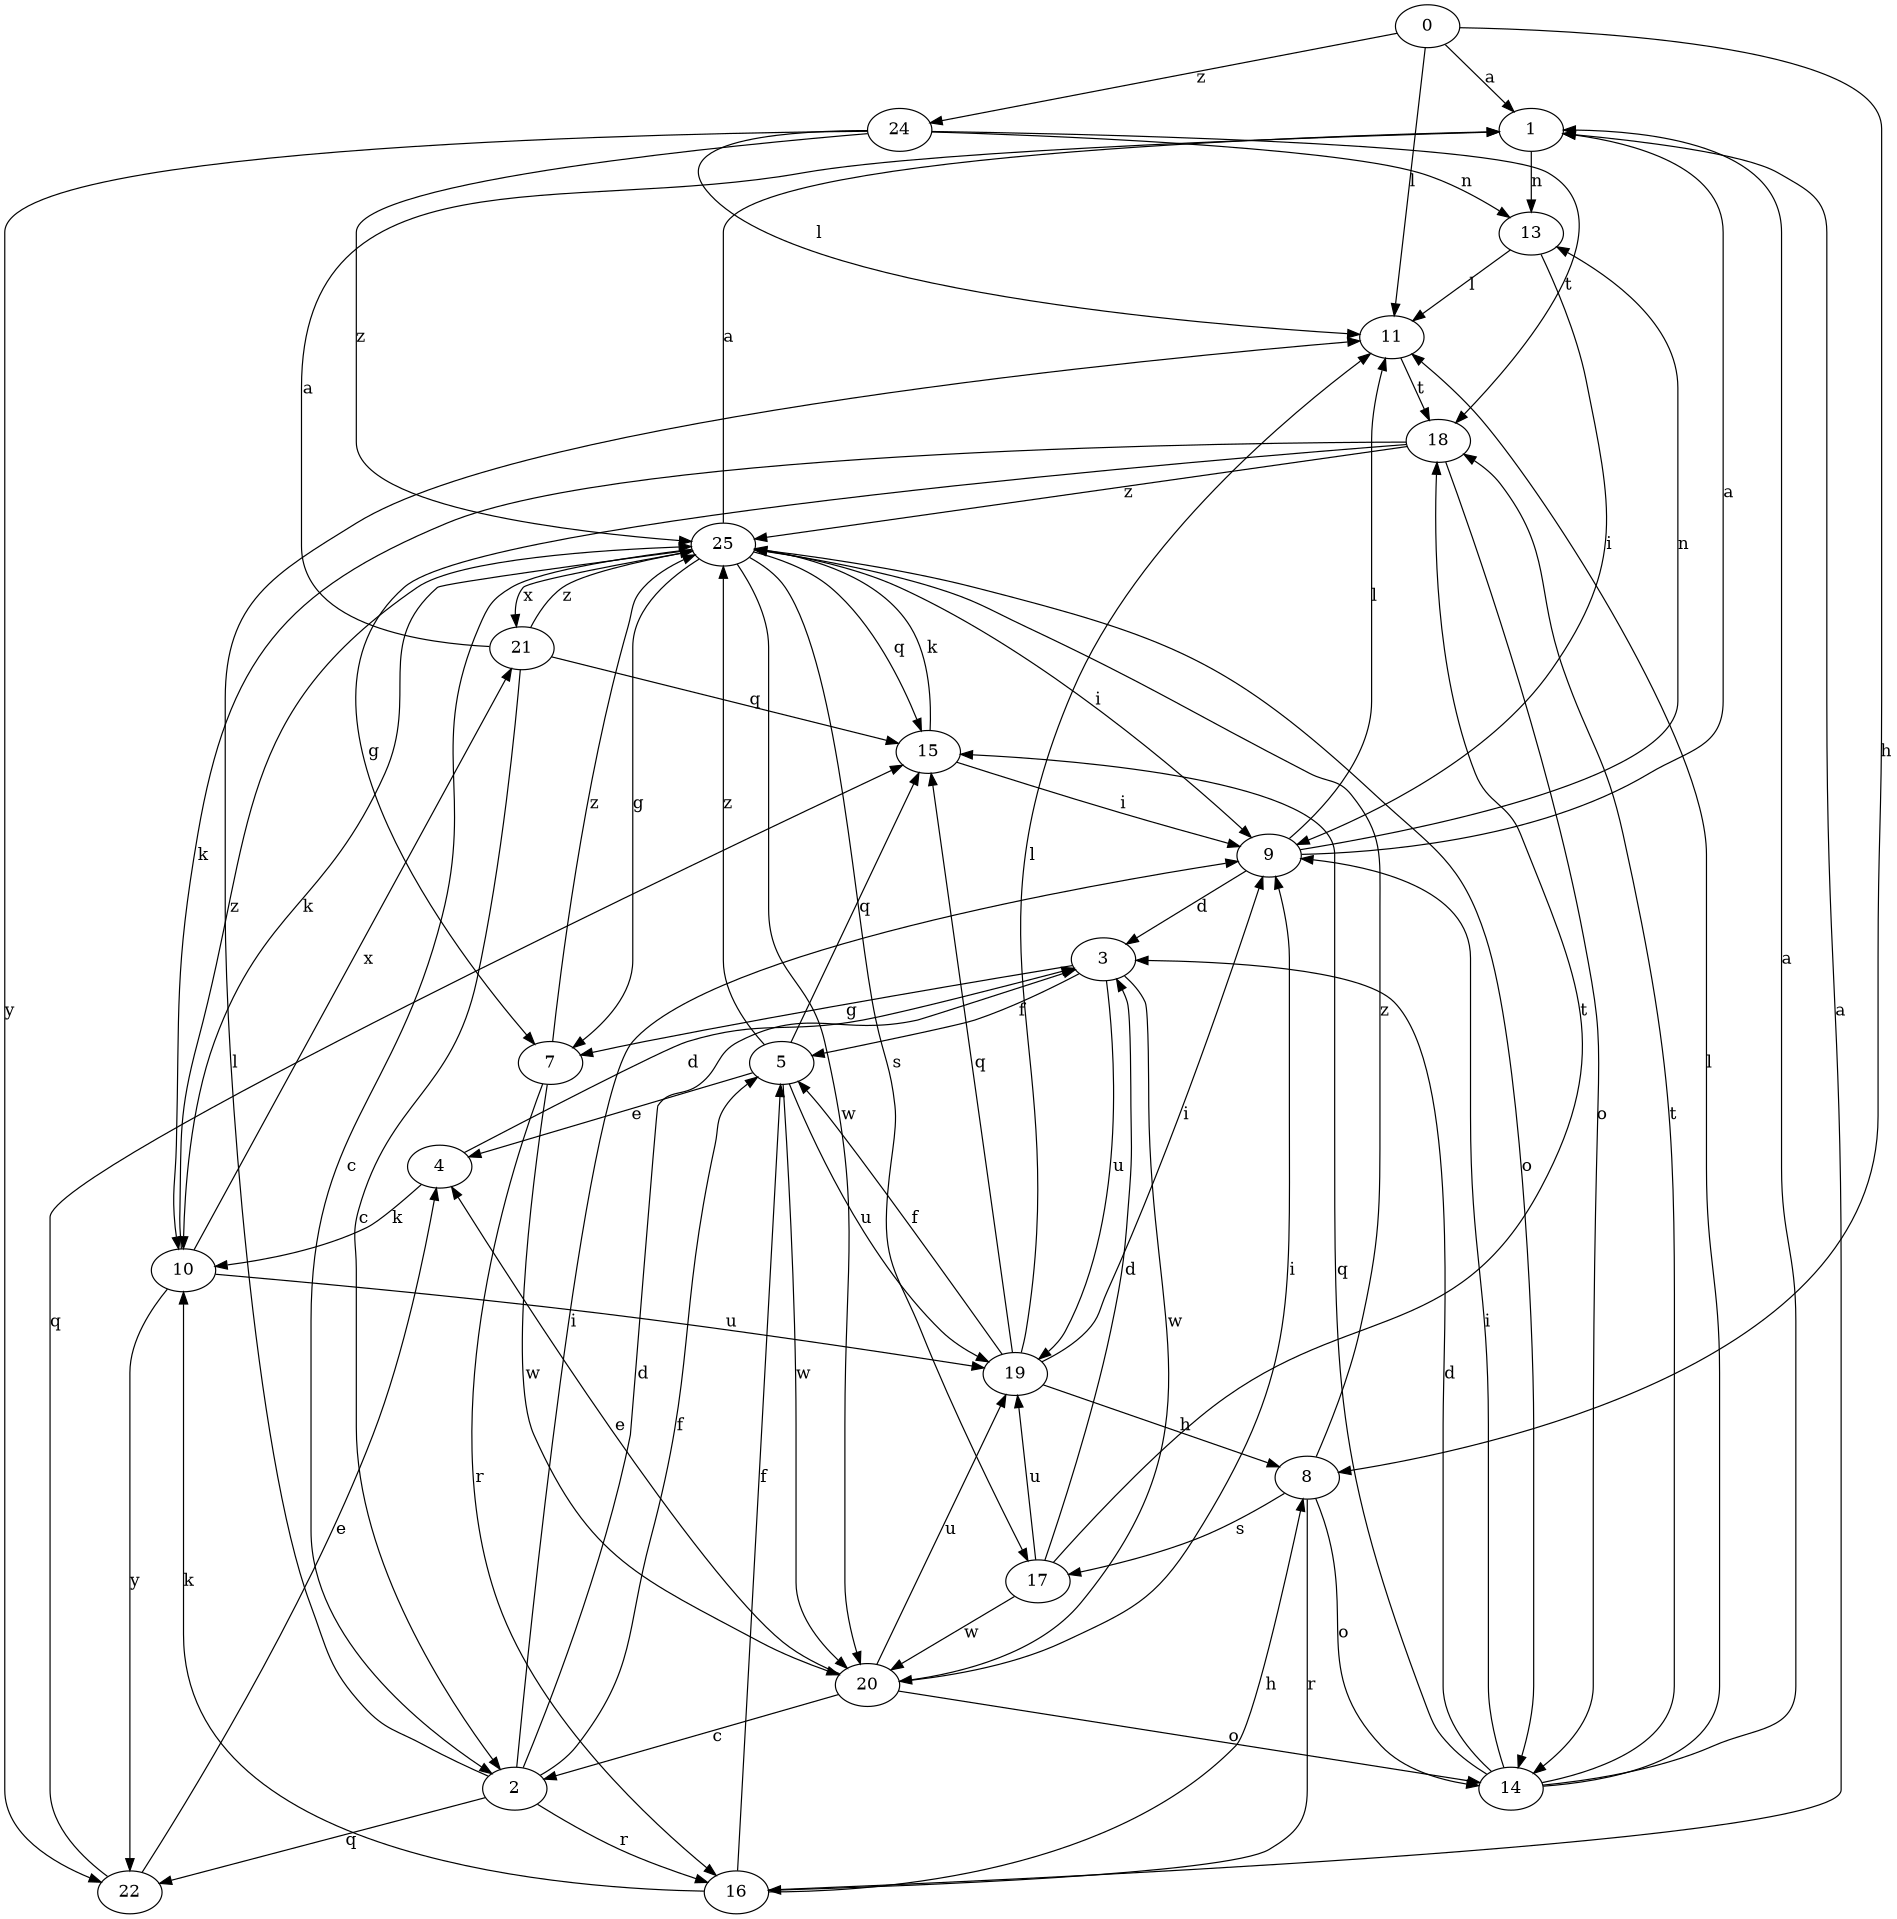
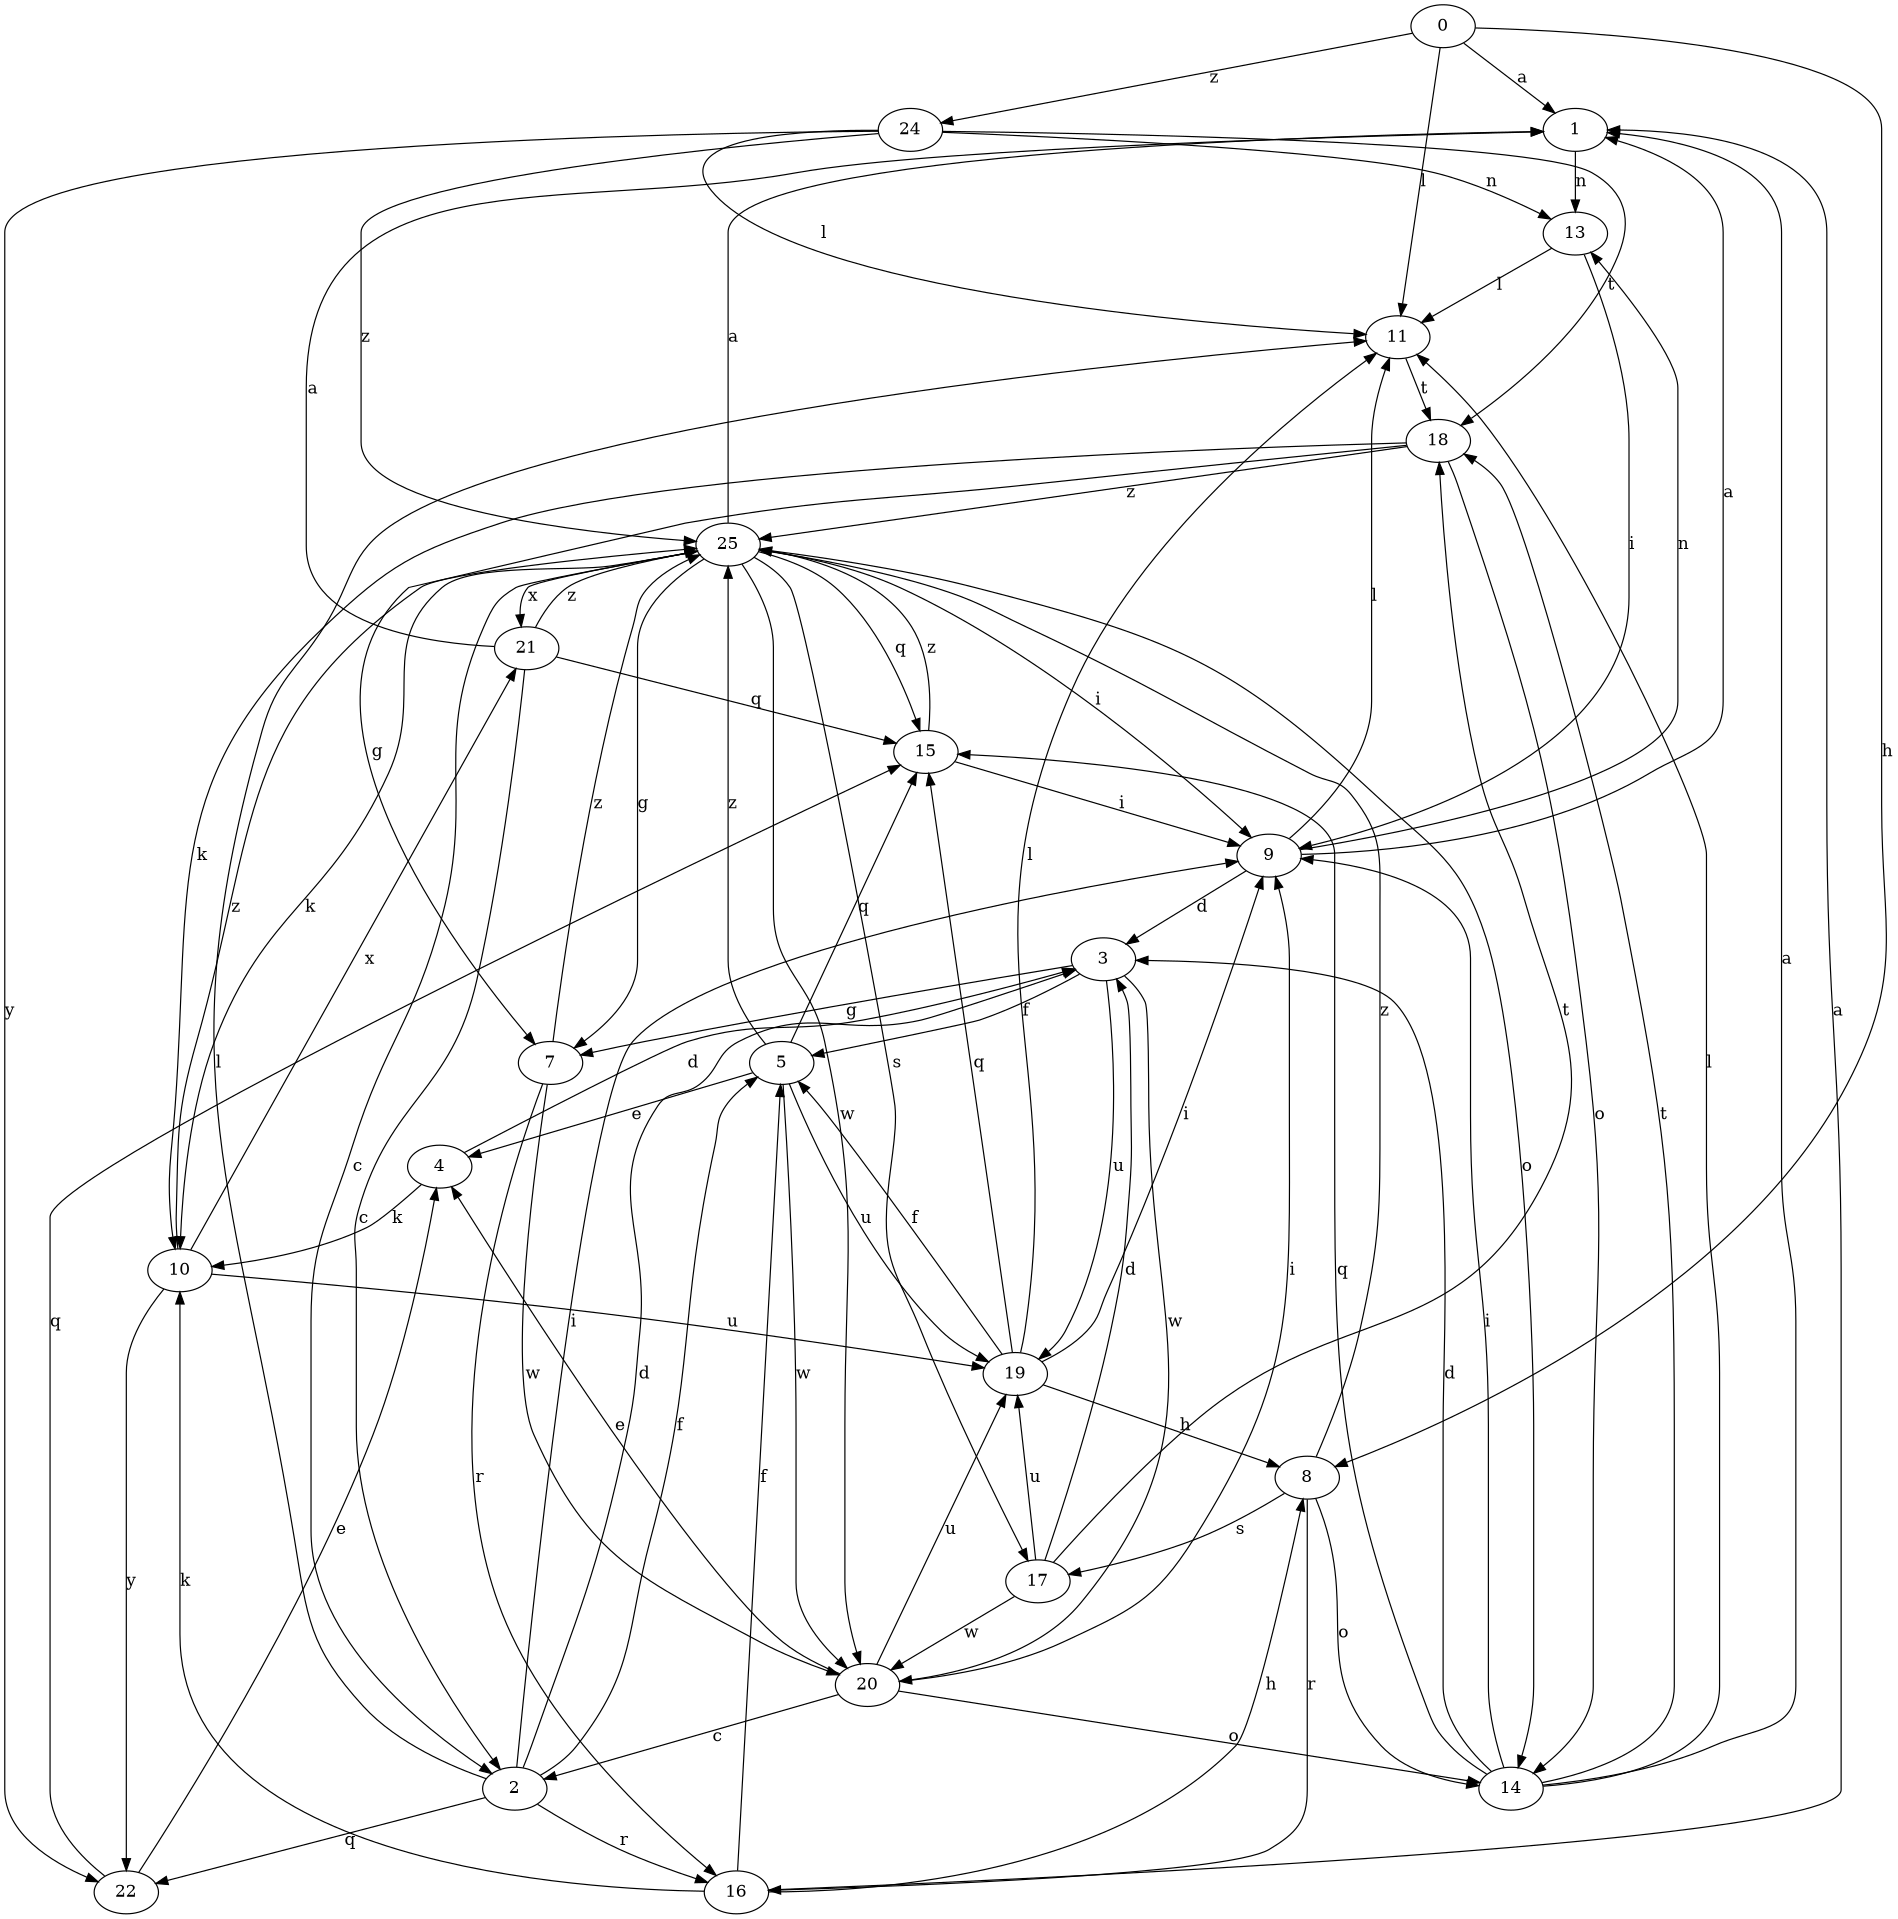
edge "15" -> "25": label "k" -> "z"
